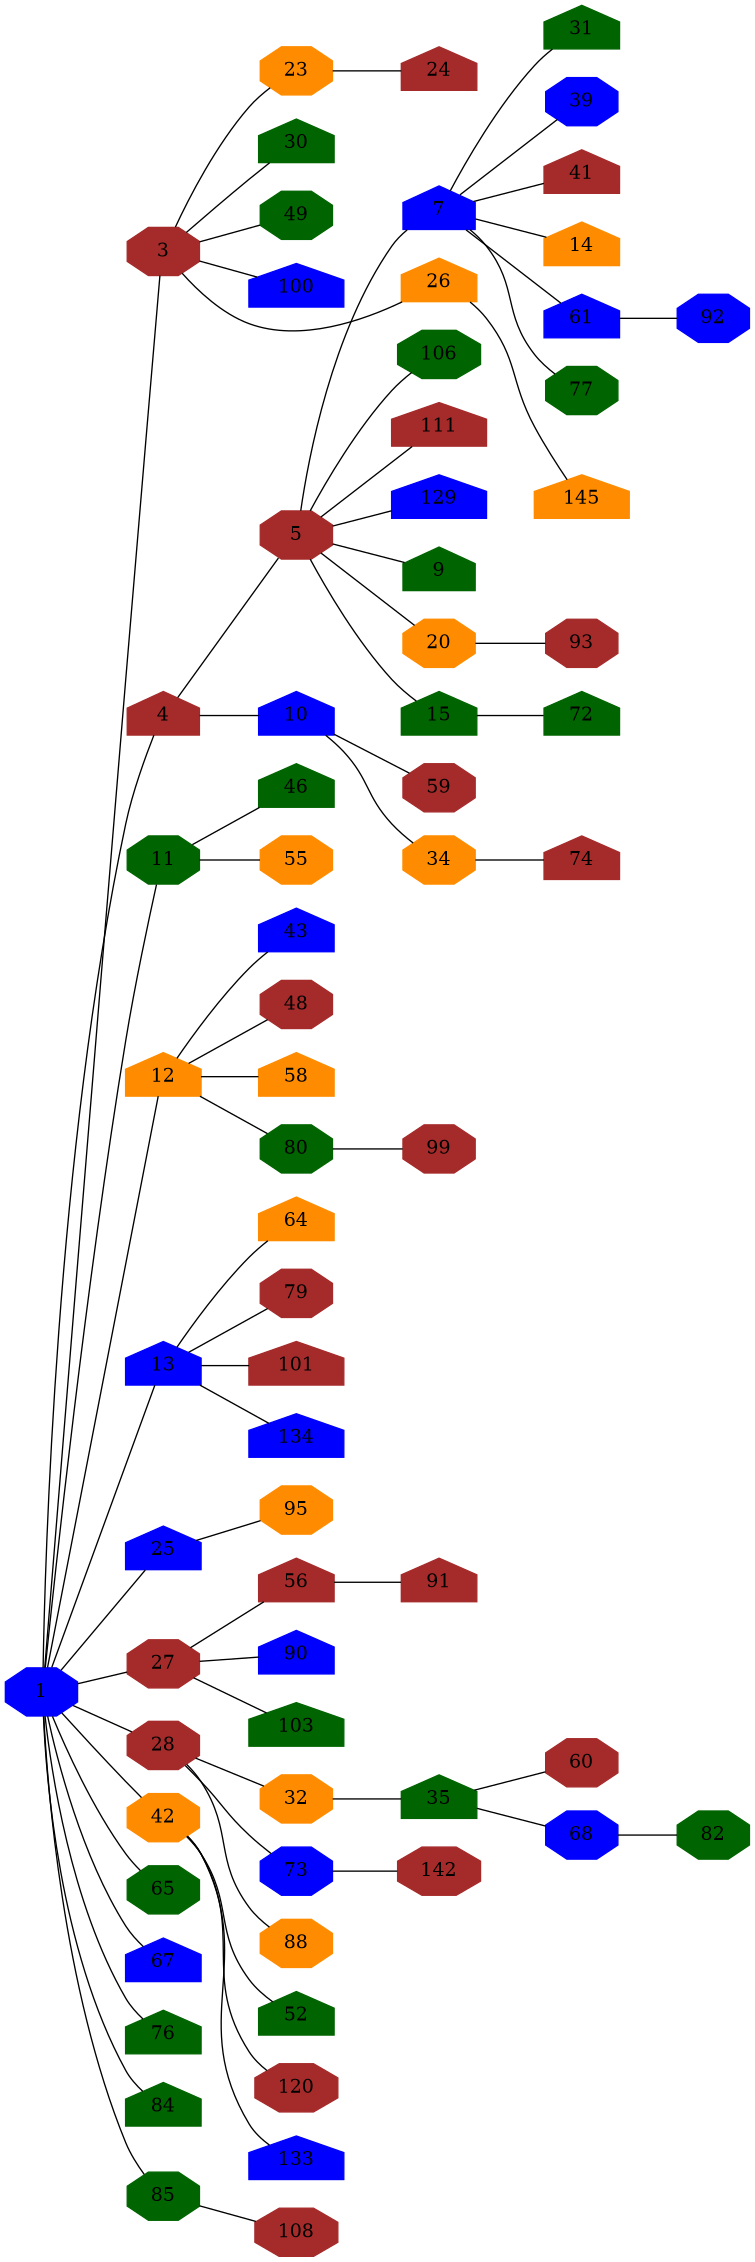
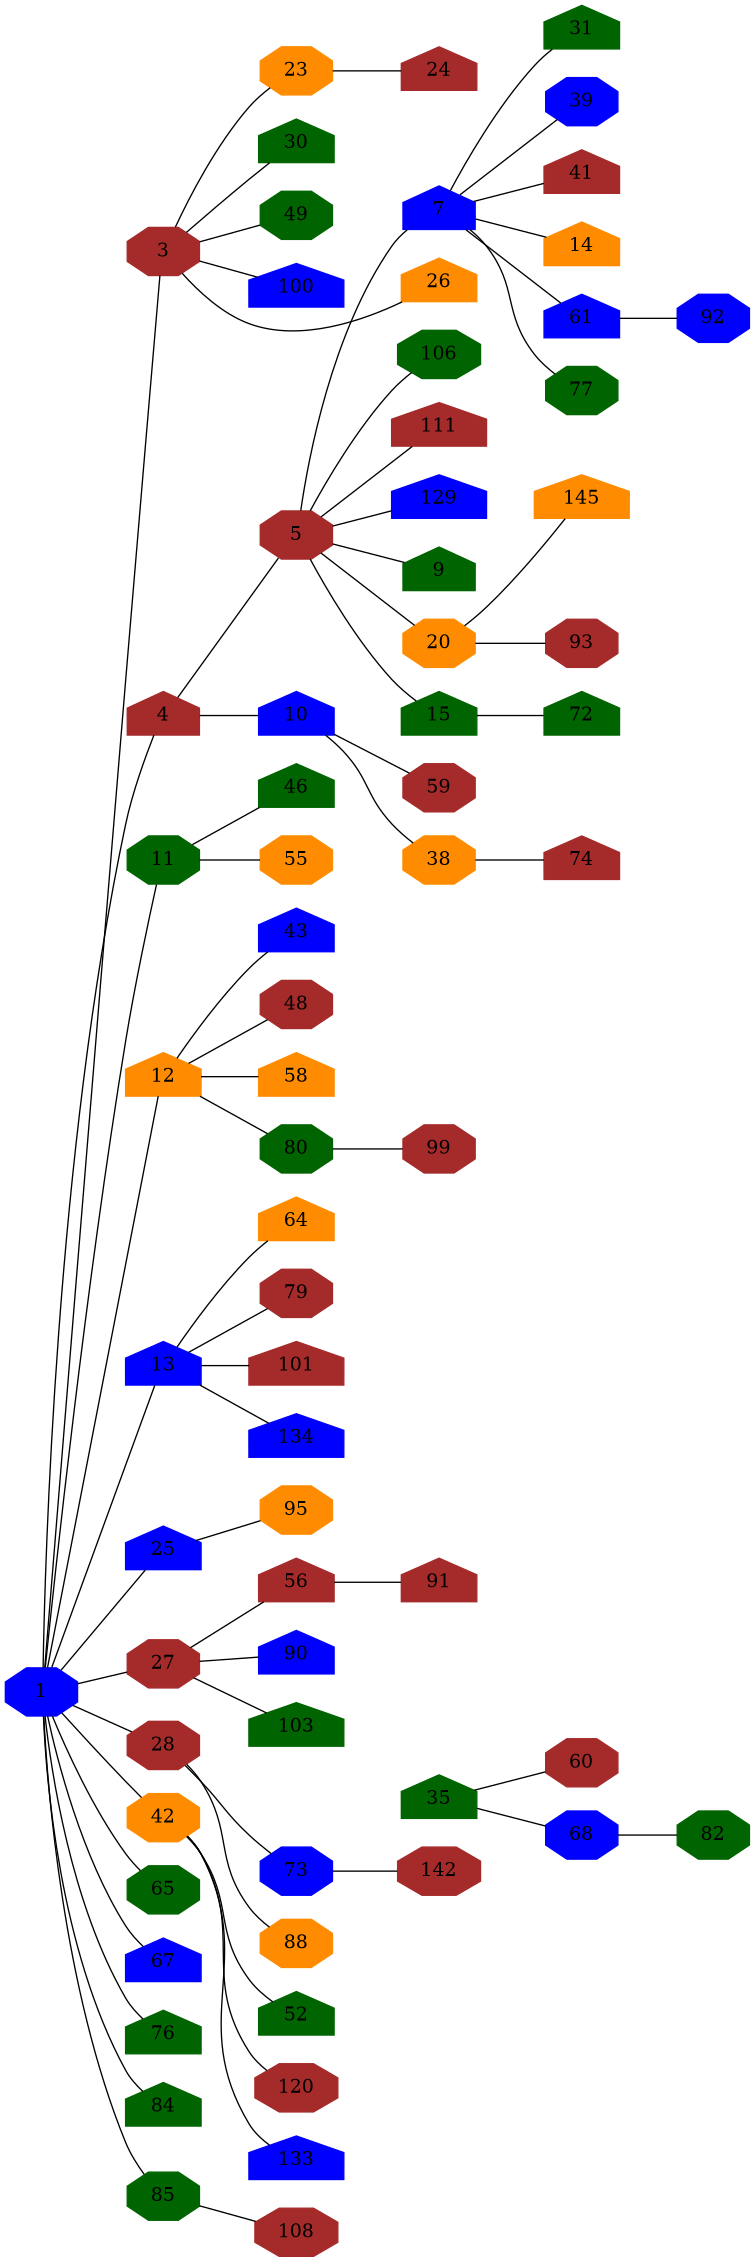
edge "26" -- "145": now "20" -- "145"
node "34": label "34" -> "38"
node "32": removed
